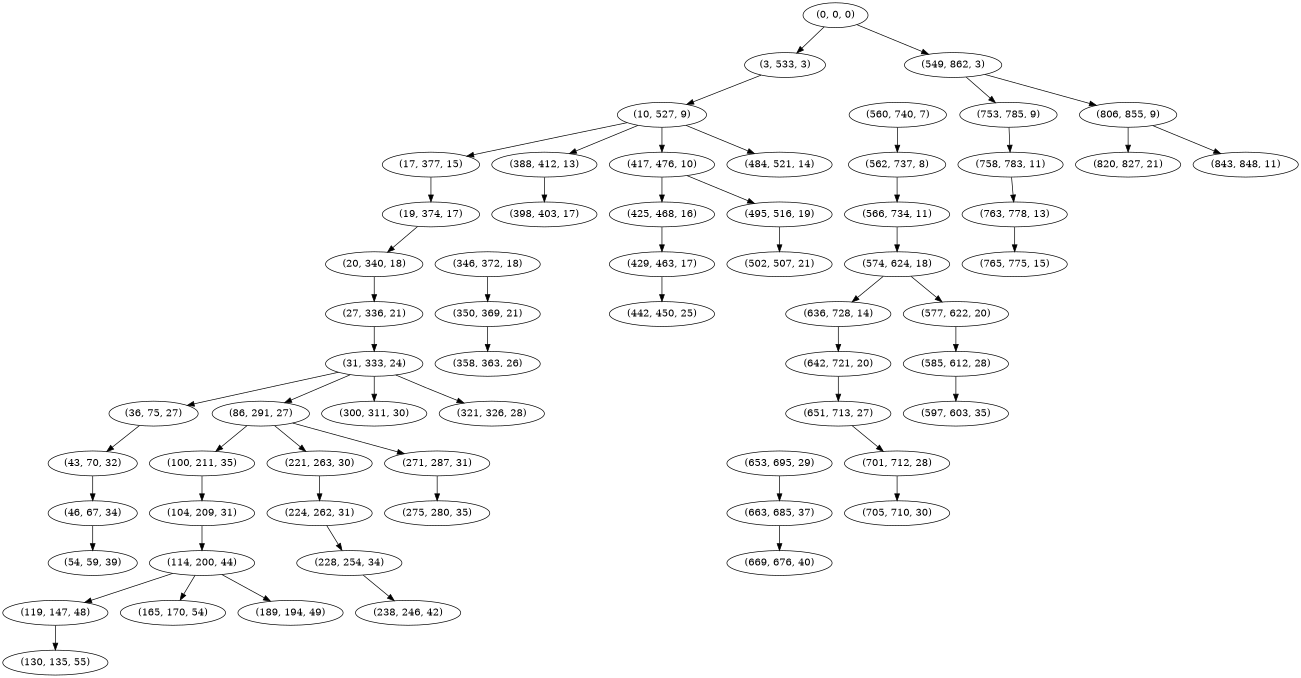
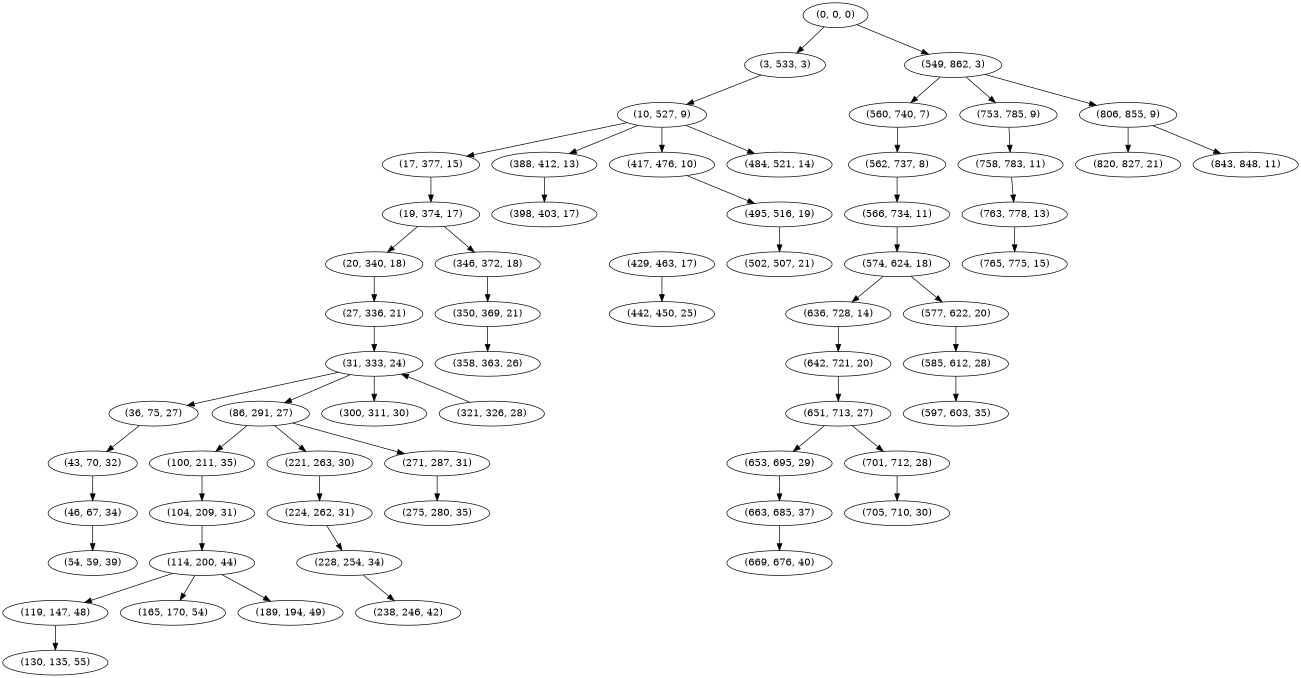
edge "(549, 862, 3)" -> "(560, 740, 7)": added
node "(425, 468, 16)": removed
edge "(19, 374, 17)" -> "(346, 372, 18)": added
edge "(31, 333, 24)" -> "(321, 326, 28)": reversed
edge "(651, 713, 27)" -> "(653, 695, 29)": added
